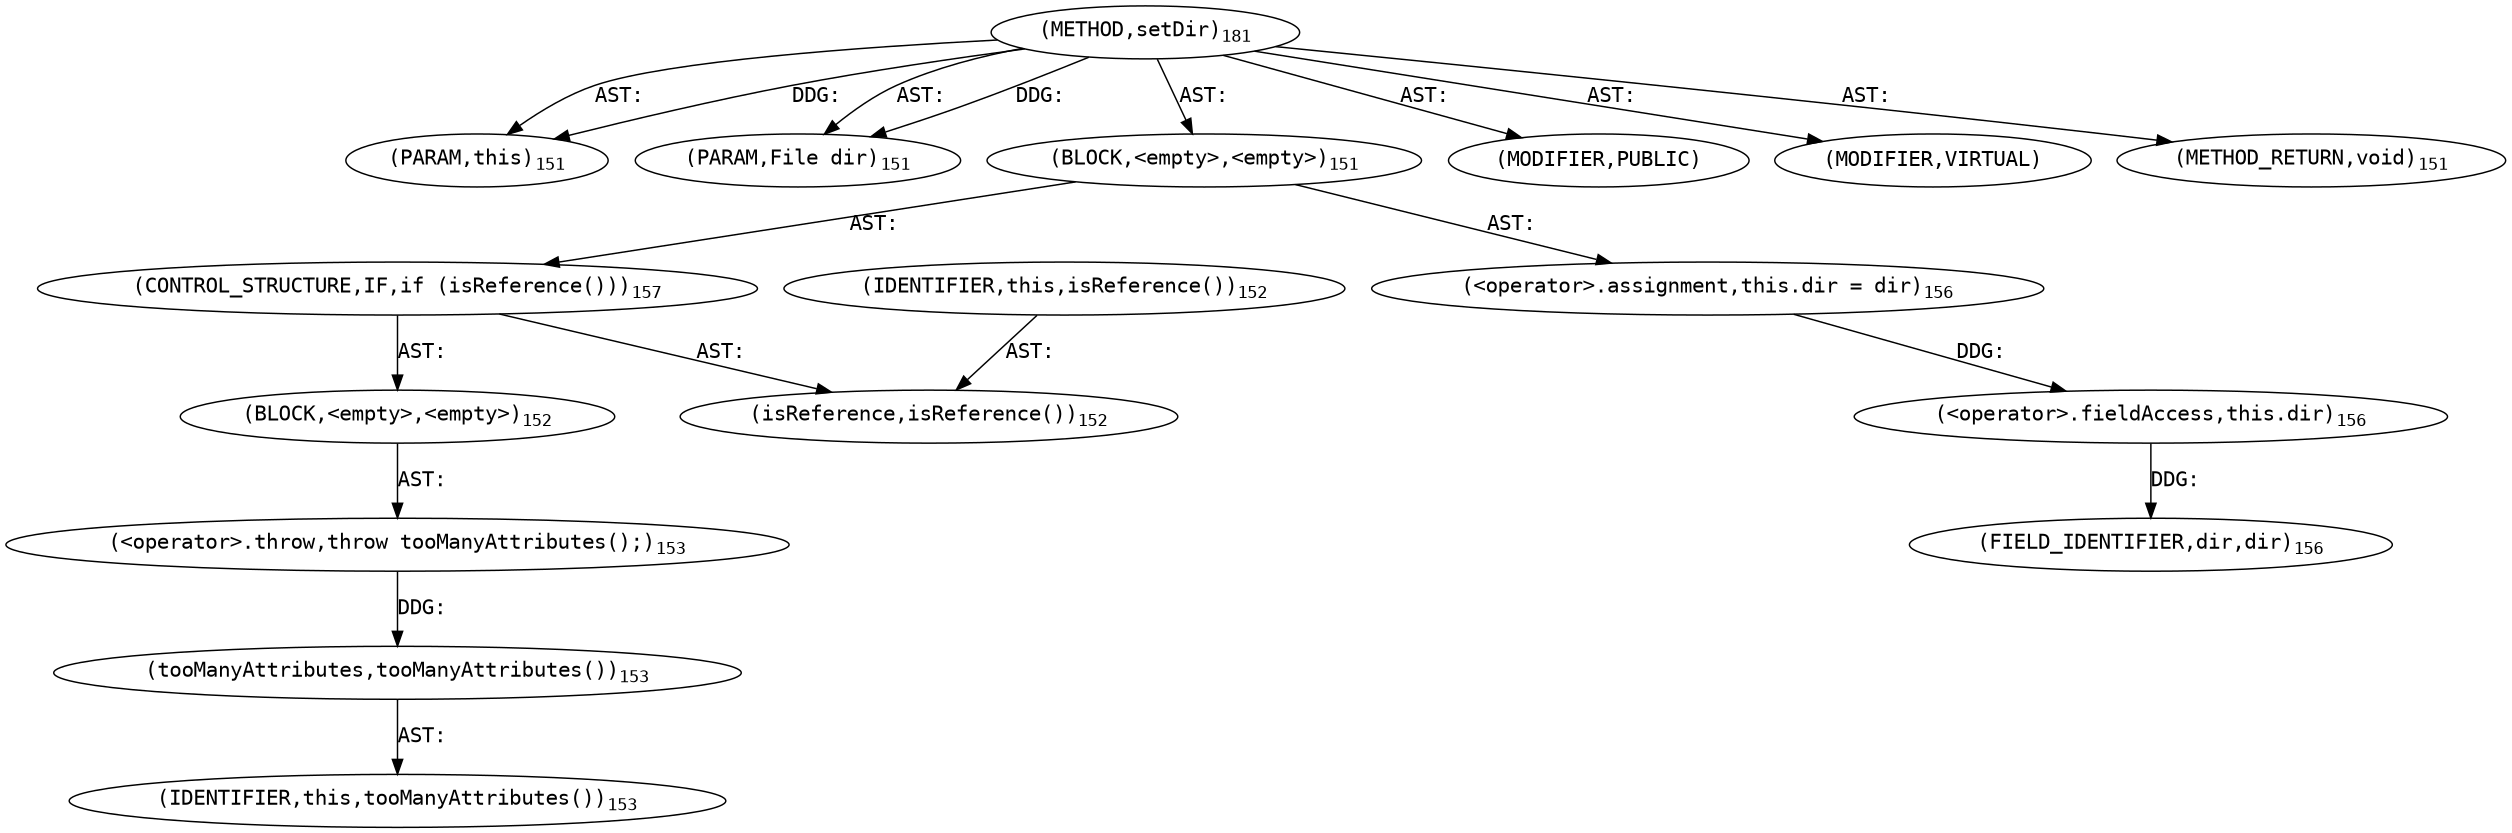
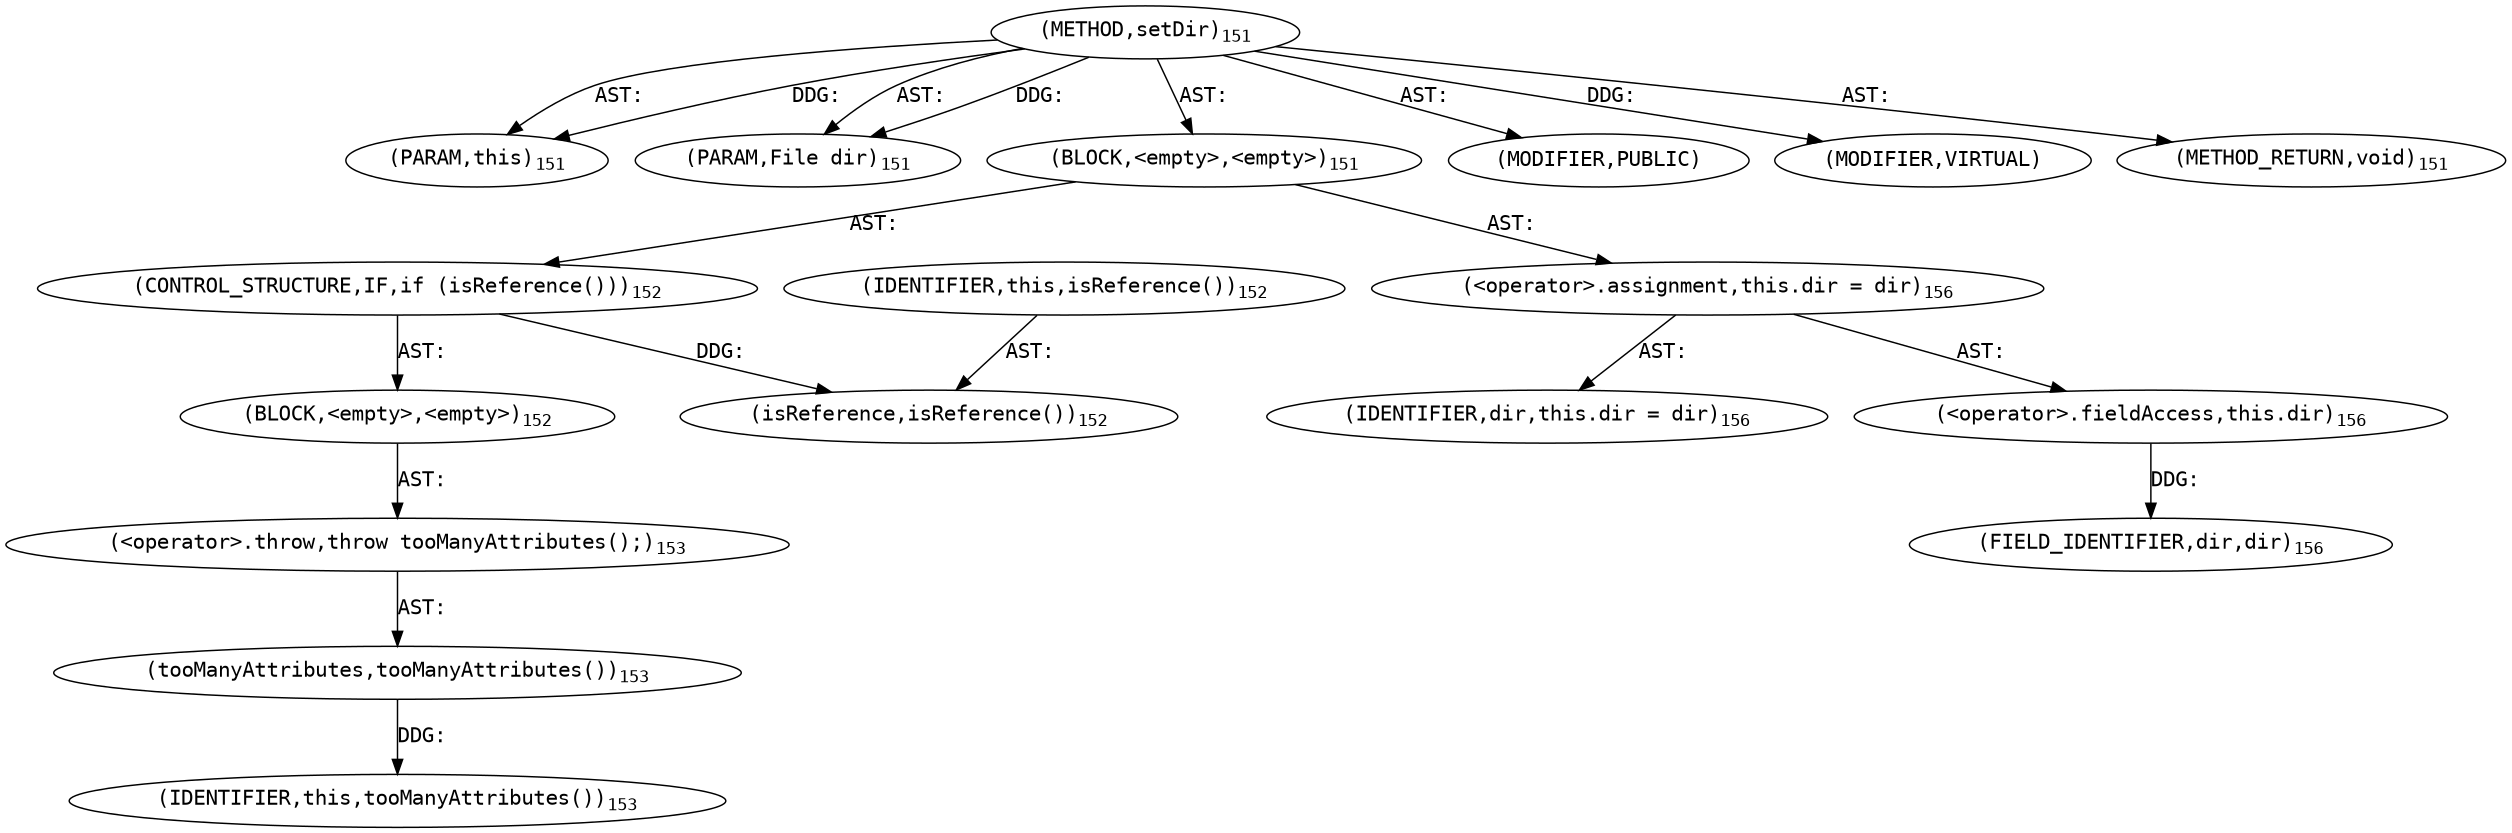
node "(METHOD,setDir)": text "181" -> "151"
edge "(METHOD,setDir)" -> "(MODIFIER,VIRTUAL)": label "AST: " -> "DDG: "
node "(CONTROL_STRUCTURE,IF,if (isReference()))": text "157" -> "152"
edge "(CONTROL_STRUCTURE,IF,if (isReference()))" -> "(isReference,isReference())": label "AST: " -> "DDG: "
edge "(<operator>.assignment,this.dir = dir)" -> "(<operator>.fieldAccess,this.dir)": label "DDG: " -> "AST: "
node "(IDENTIFIER,dir,this.dir = dir)": added
edge "(<operator>.throw,throw tooManyAttributes();)" -> "(tooManyAttributes,tooManyAttributes())": label "DDG: " -> "AST: "
edge "(tooManyAttributes,tooManyAttributes())" -> "(IDENTIFIER,this,tooManyAttributes())": label "AST: " -> "DDG: "
